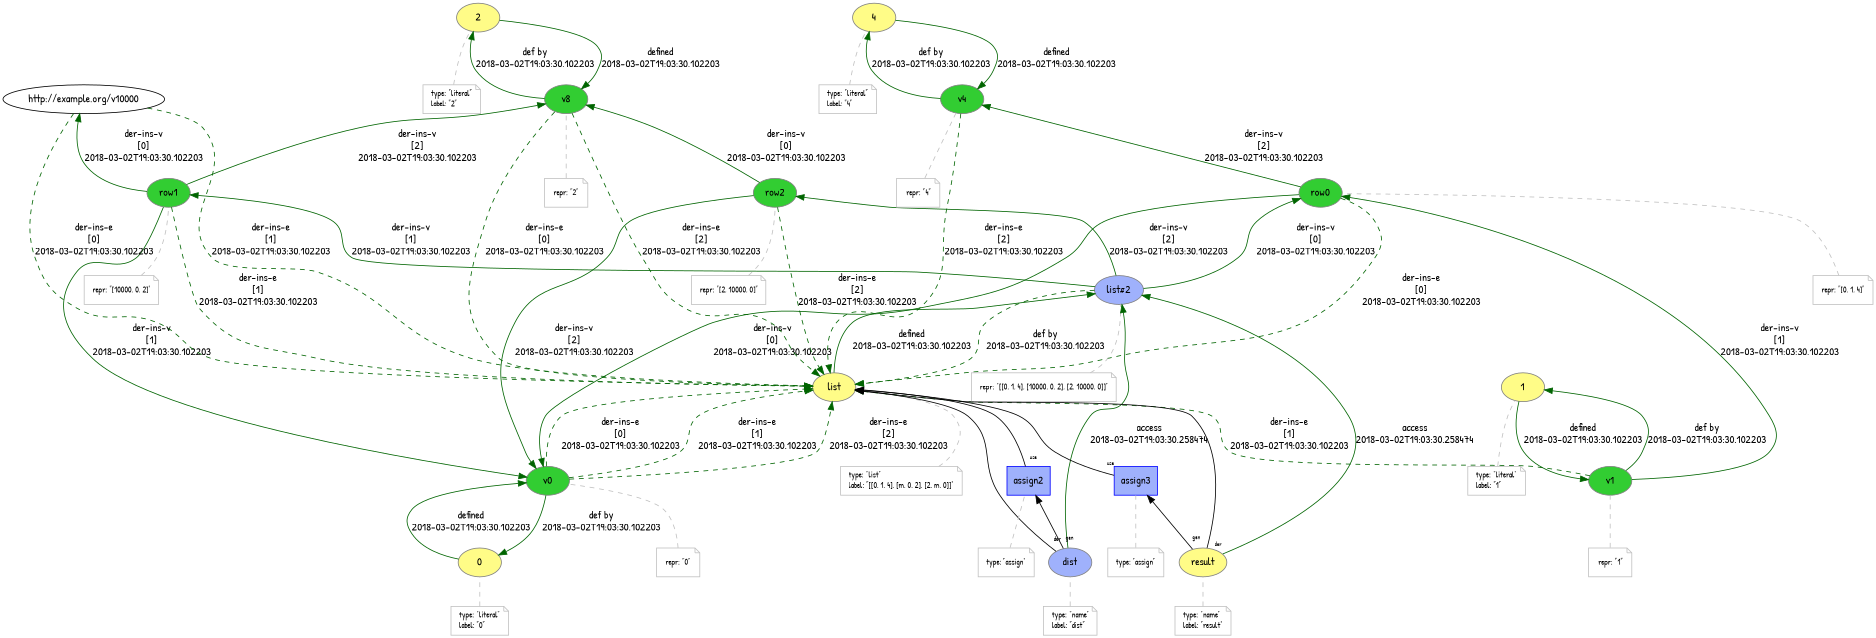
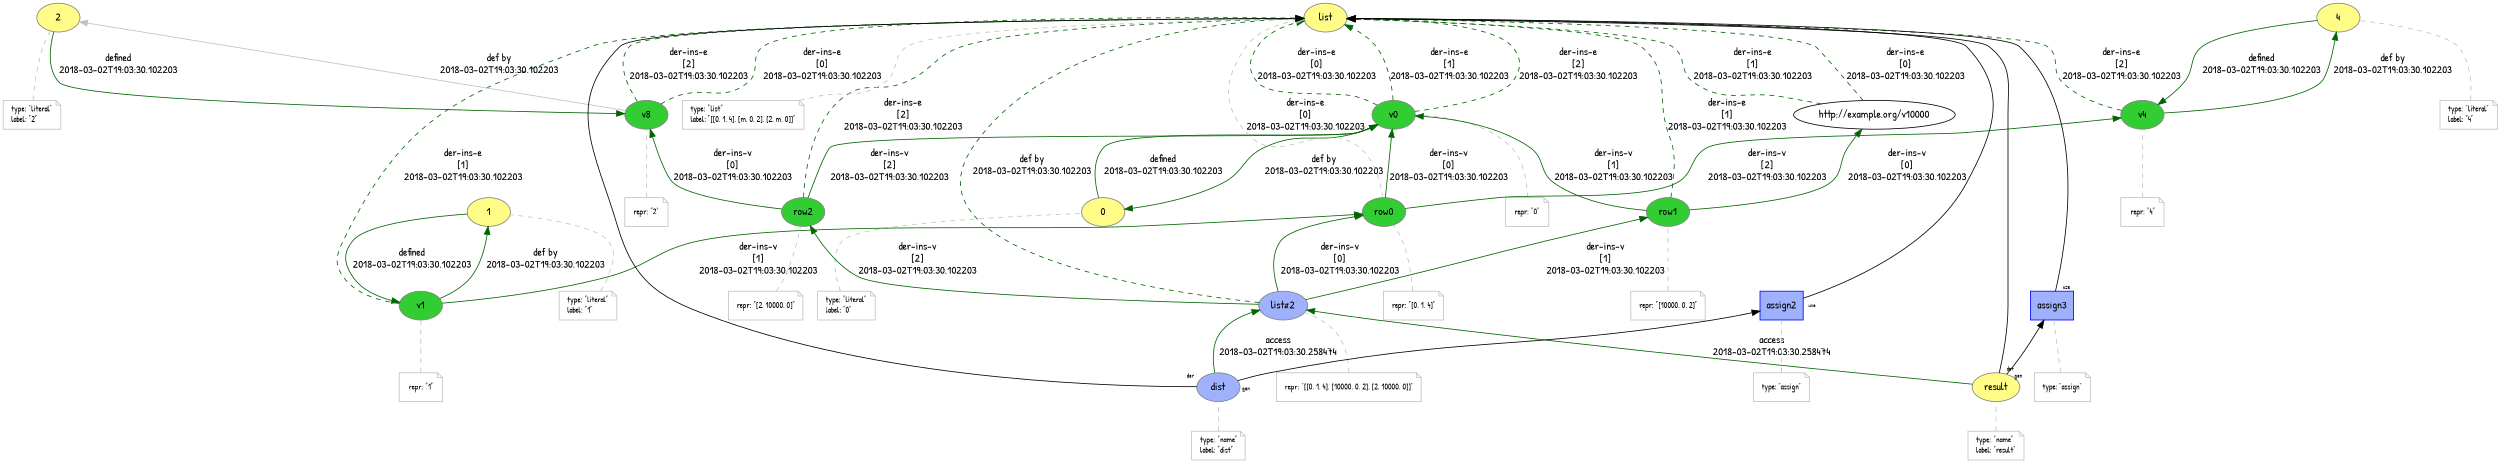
edge "v8" -> "2": color darkgreen -> gray
edge "row1" -> "v8": removed, label "der-ins-v [2] 2018-03-02T19:03:30.102203"
edge "list" -> "list#2": removed, label "defined 2018-03-02T19:03:30.102203"
edge "row0" -> "list": color darkgreen -> gray
